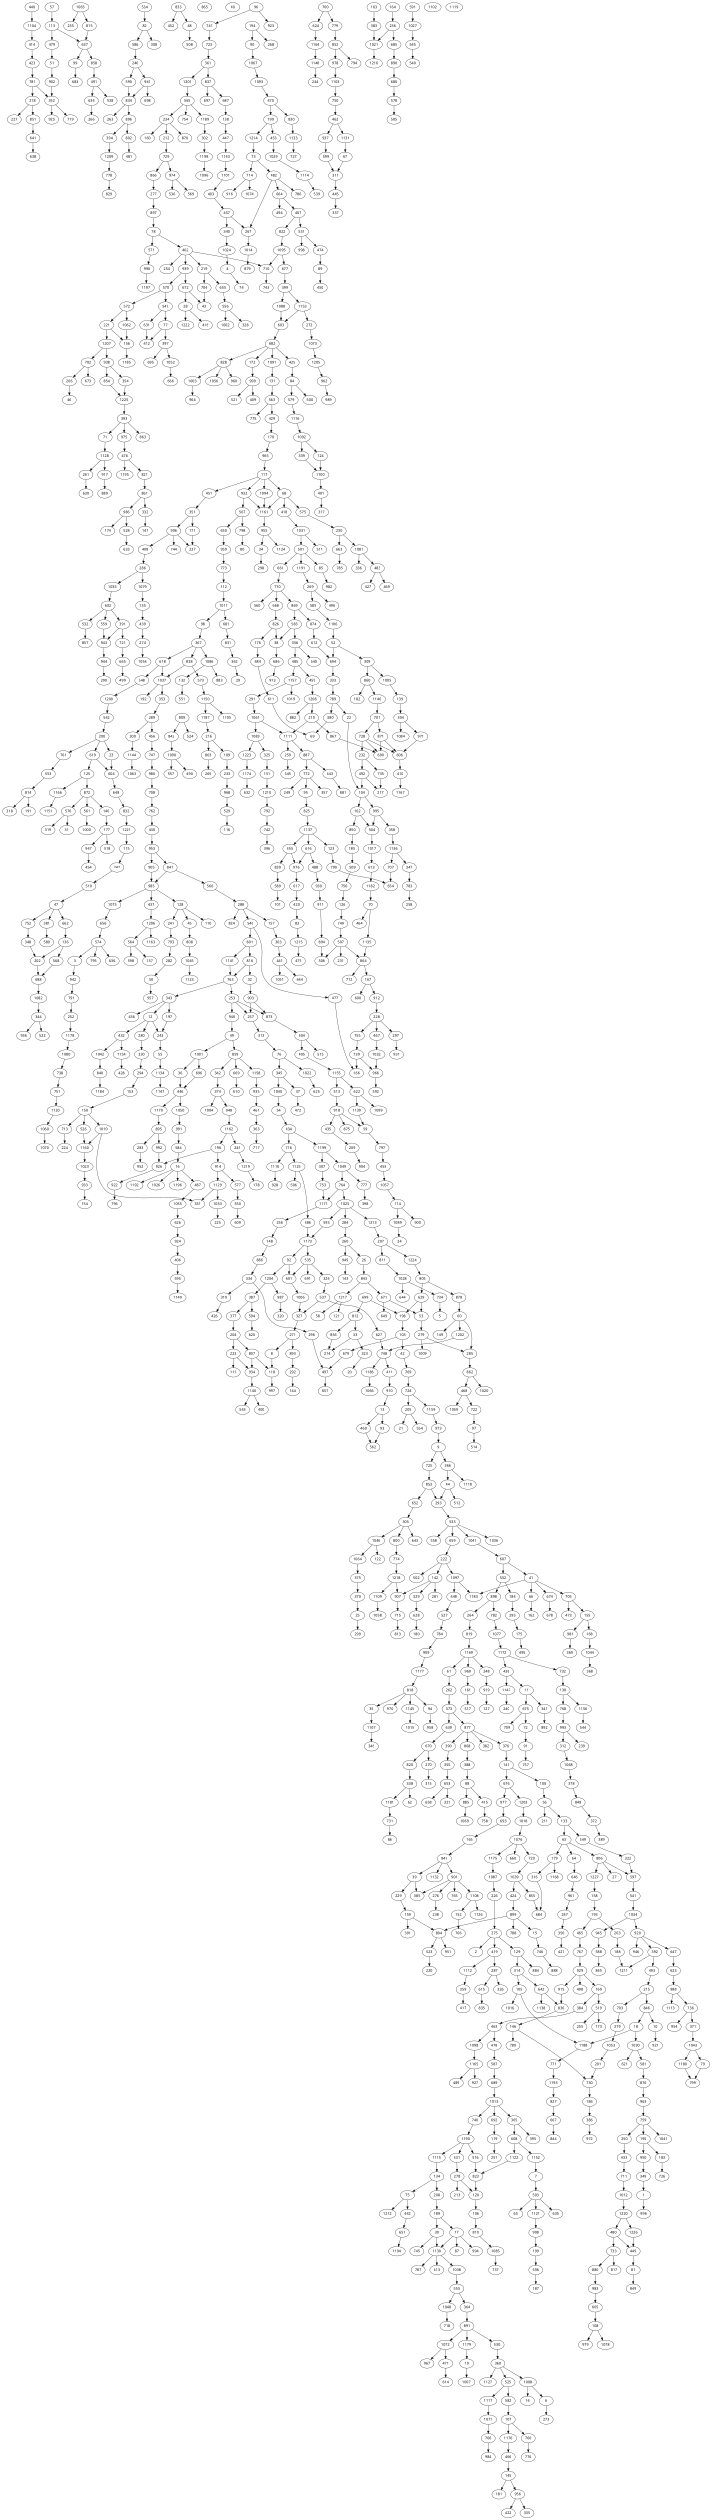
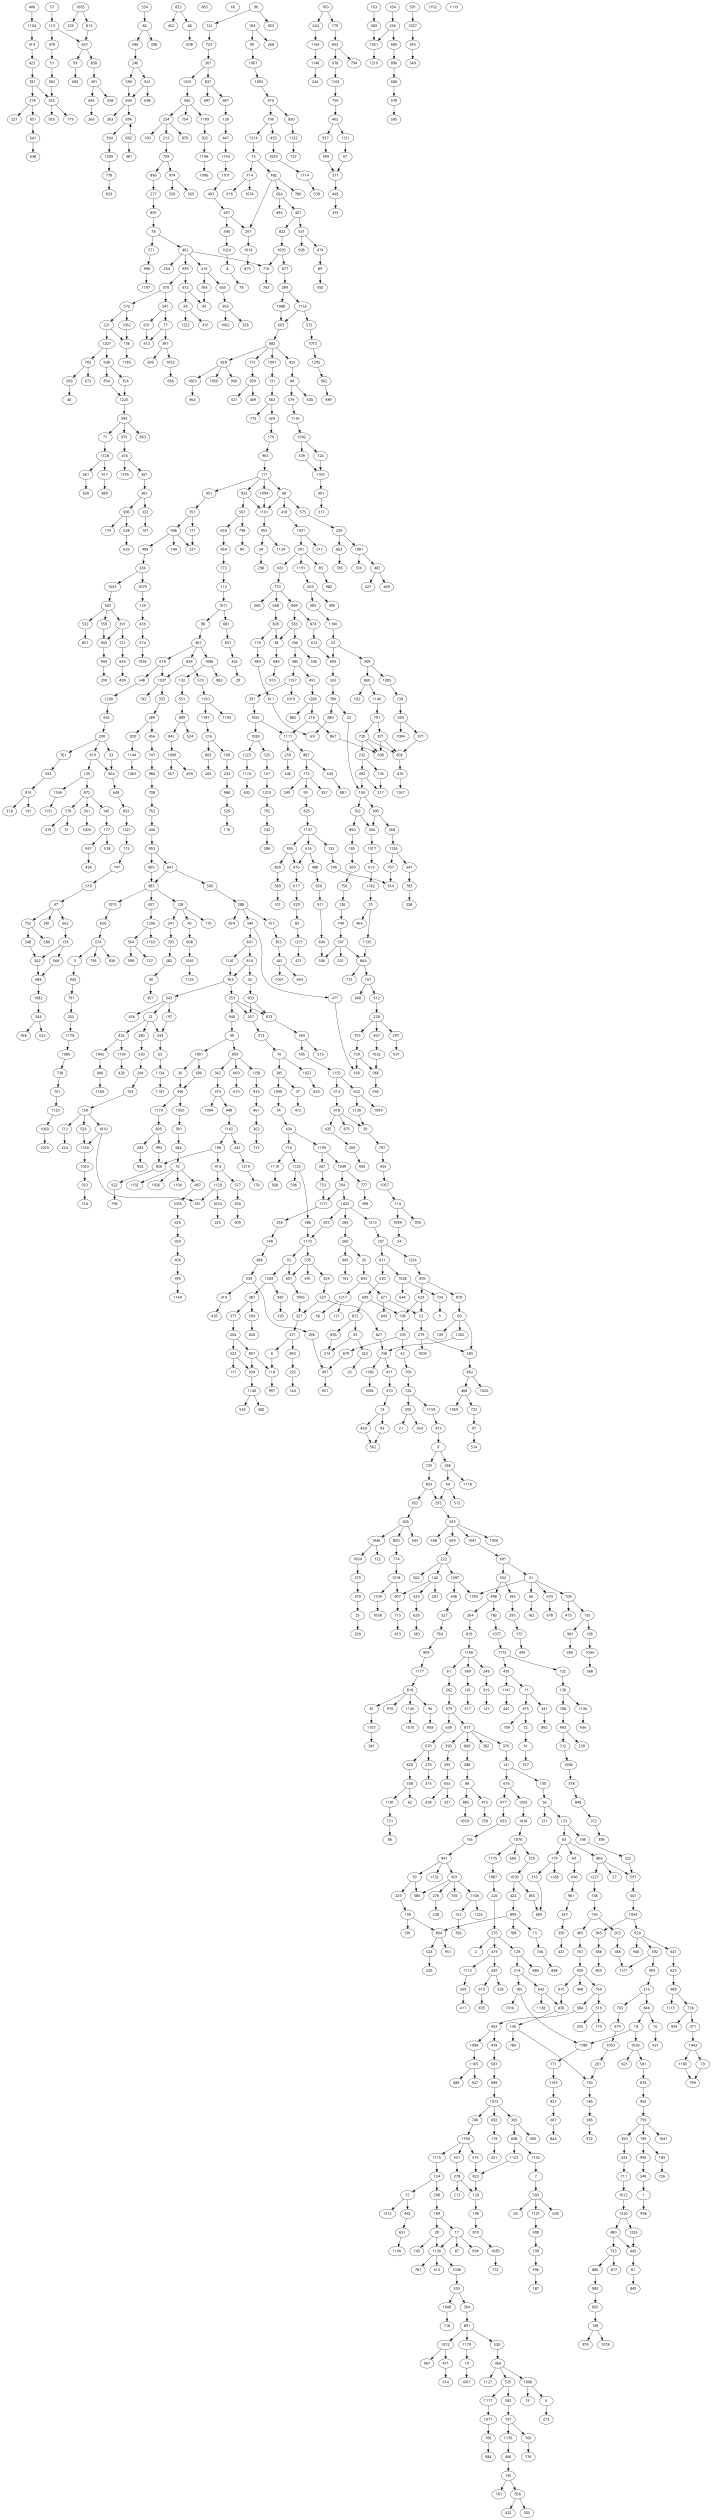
edge "896" -> "802": reversed
edge "551" -> "809": added
edge "381" -> "580": now "752" -> "580"
node "520": added
